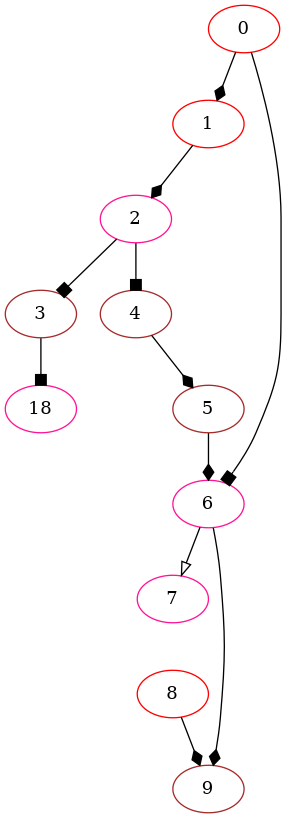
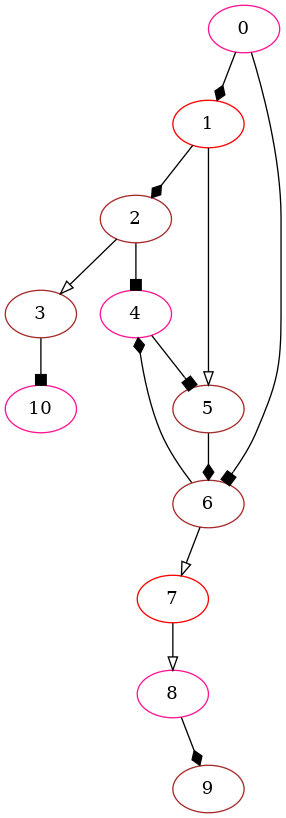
node "0": color red -> deeppink
node "2": color deeppink -> brown
edge "1" -> "5": added
edge "2" -> "3": arrowhead box -> onormal
node "4": color brown -> deeppink
edge "4" -> "5": arrowhead diamond -> box
node "18": label "18" -> "10"
node "6": color deeppink -> brown
node "7": color deeppink -> red
edge "6" -> "9": now "6" -> "4"
edge "7" -> "8": added
node "8": color red -> deeppink
